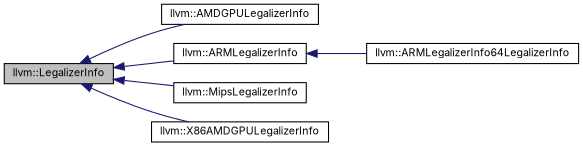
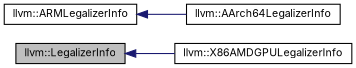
node "llvm::AMDGPULegalizerInfo": removed
node "llvm::ARMLegalizerInfo64LegalizerInfo": label "llvm::ARMLegalizerInfo64LegalizerInfo" -> "llvm::AArch64LegalizerInfo"
edge "llvm::ARMLegalizerInfo" -> "llvm::LegalizerInfo": removed
node "llvm::MipsLegalizerInfo": removed
